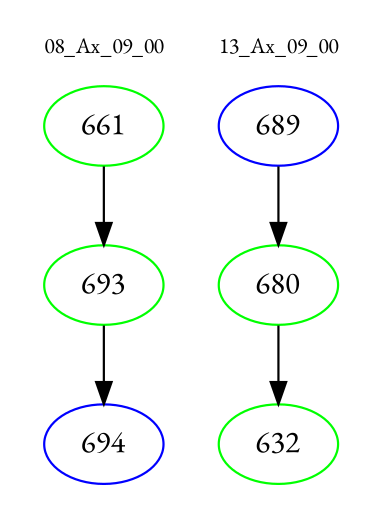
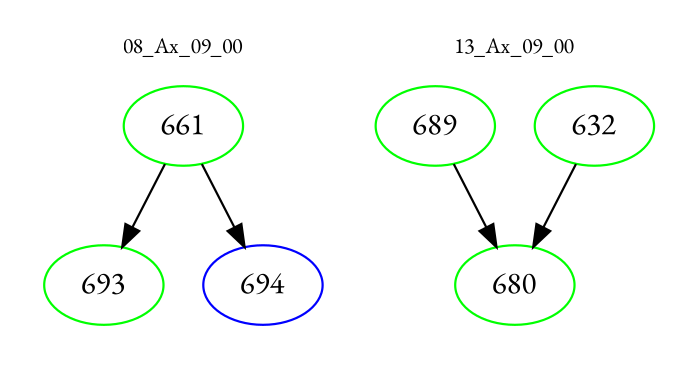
node "689": color blue -> green
edge "693" -> "694": now "661" -> "694"
edge "680" -> "632": reversed
